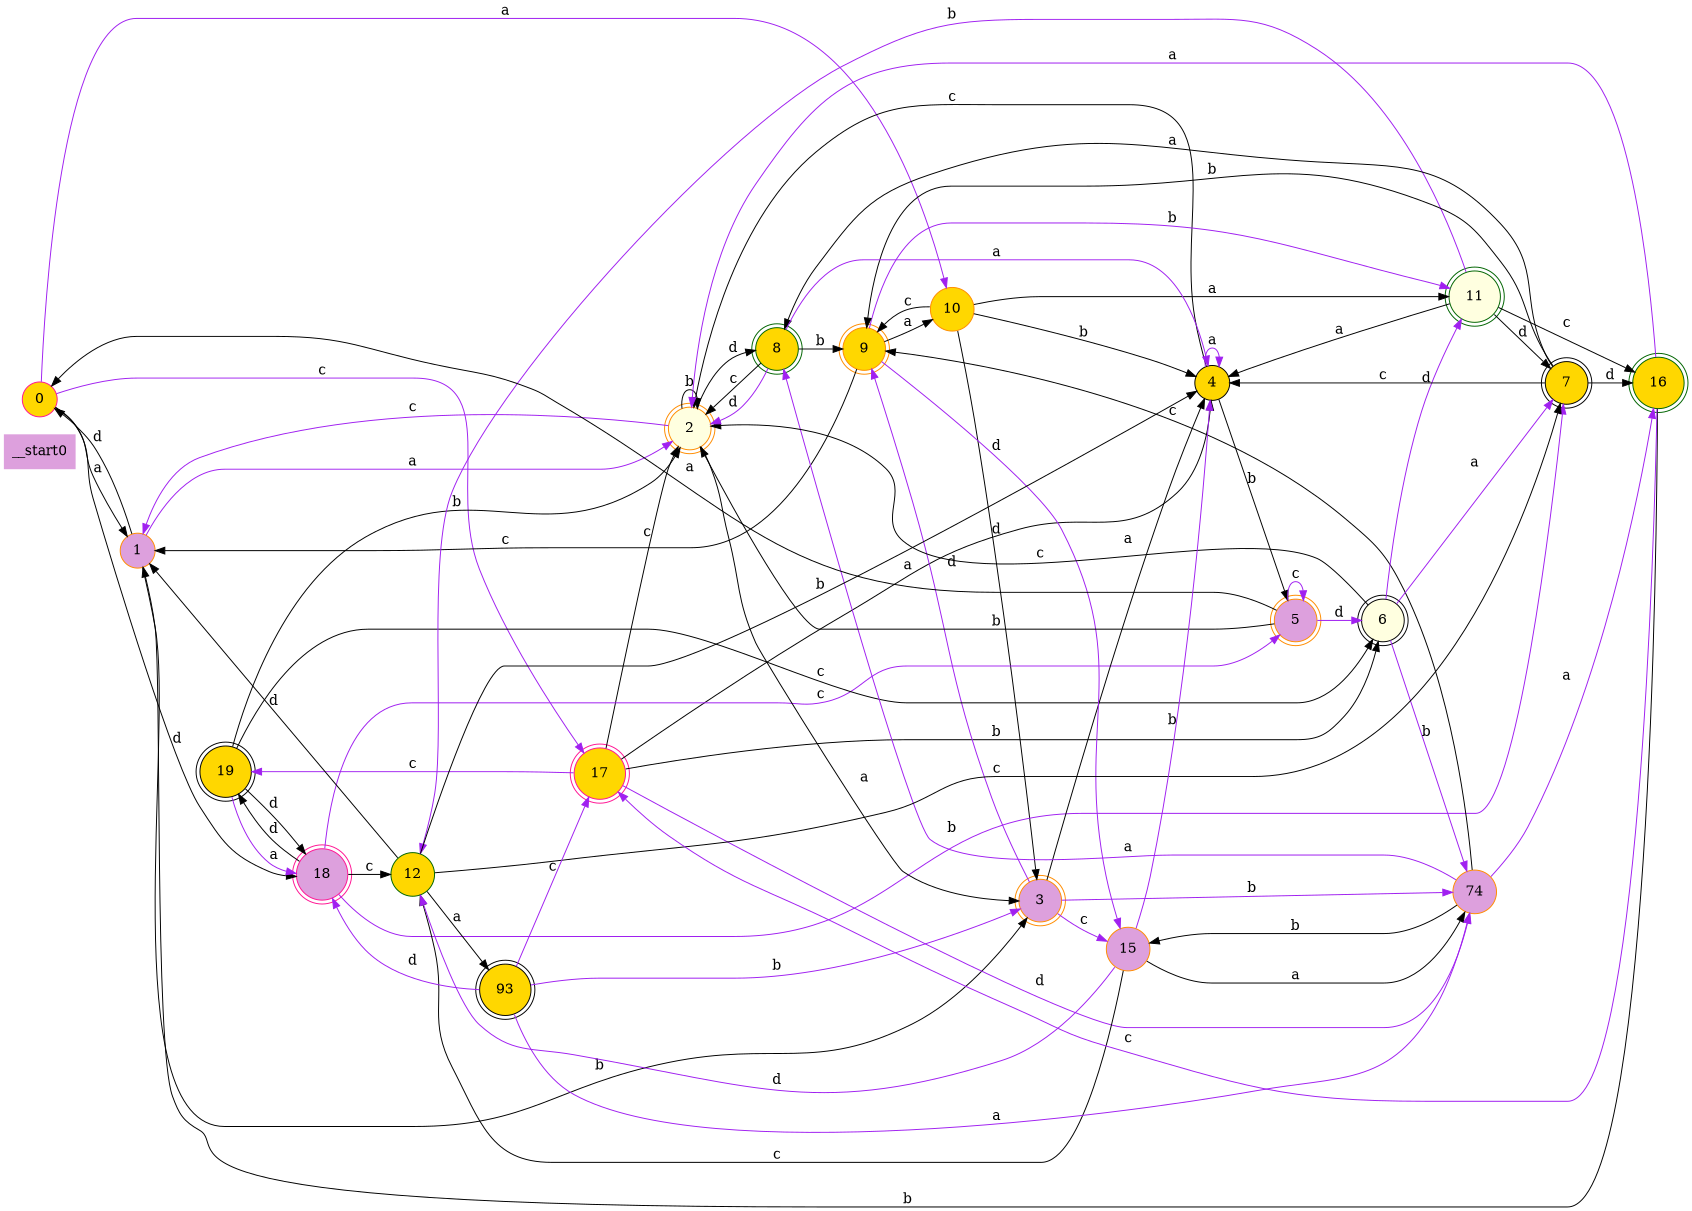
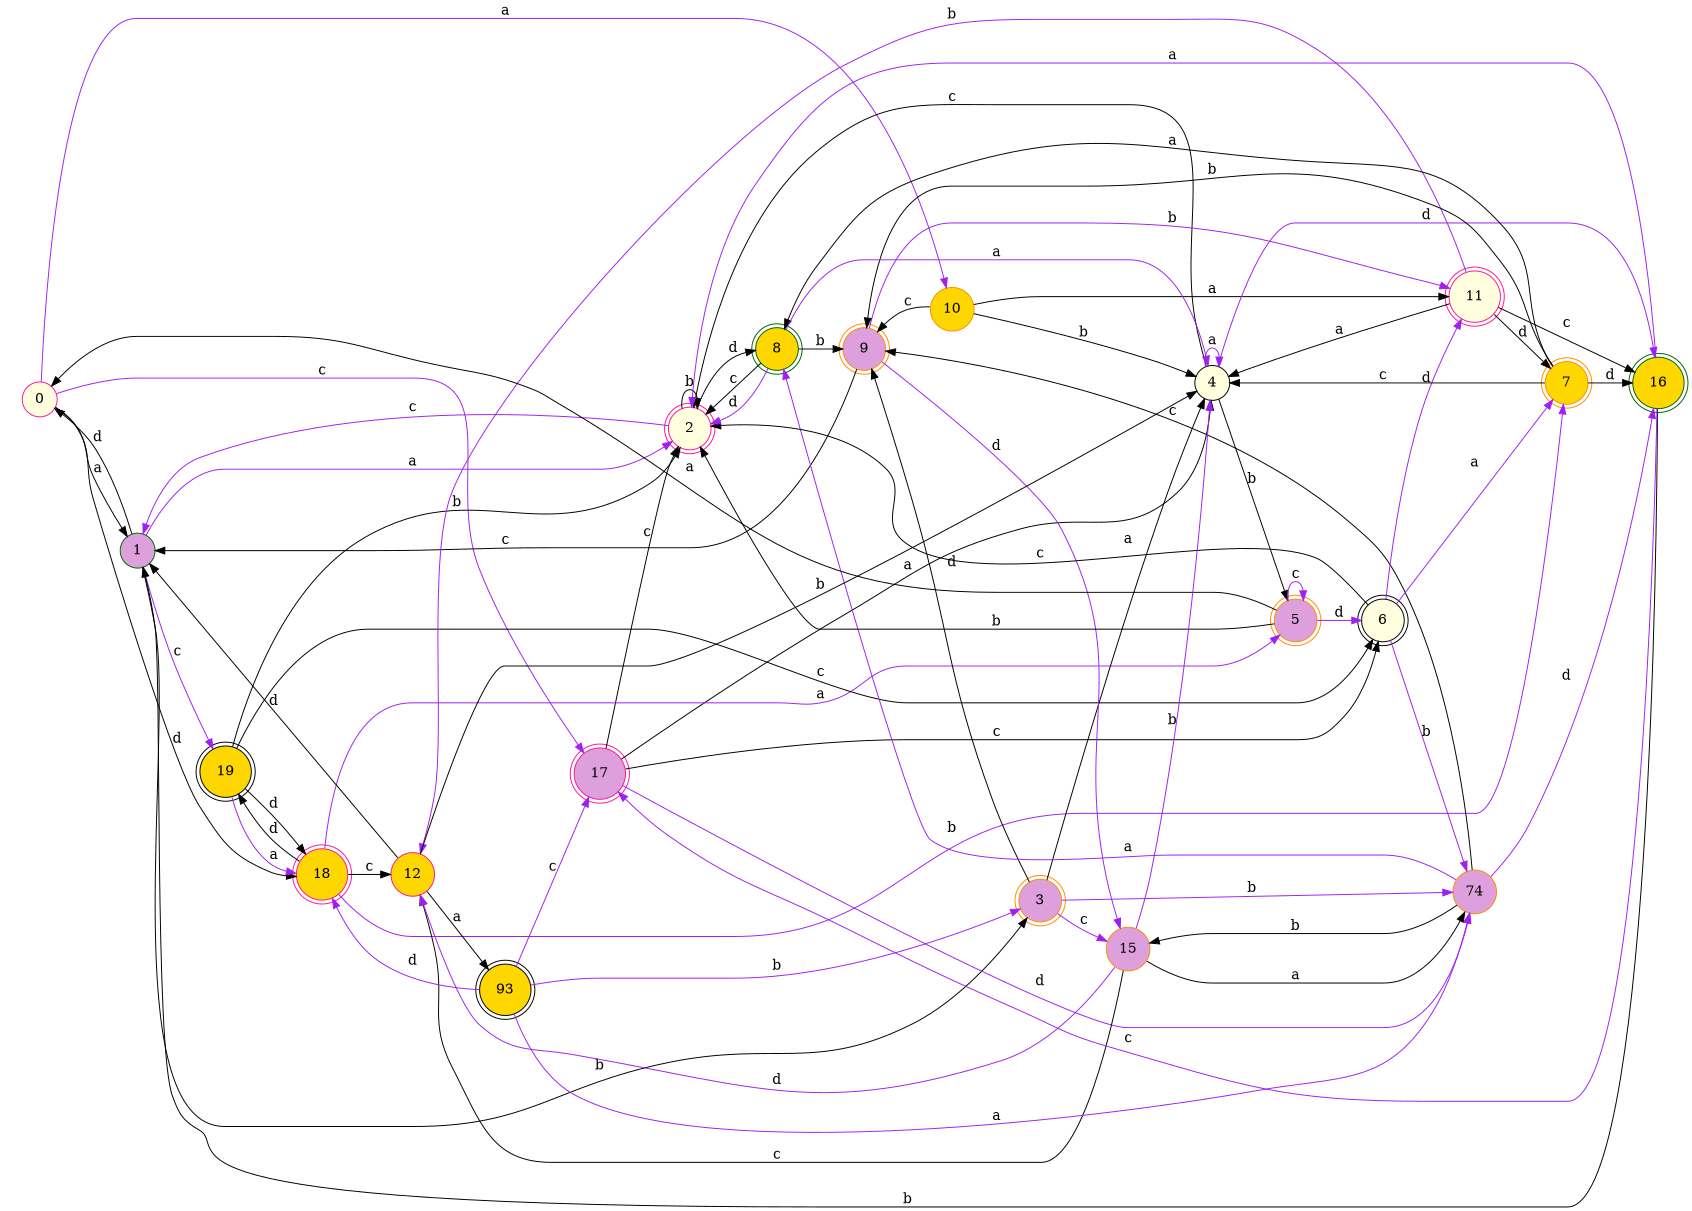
edge "4" -> "16": added, label "d"
node "11": color darkgreen -> deeppink
edge "9" -> "10": removed, label "a"
node "9": fillcolor gold -> plum
node "4": fillcolor gold -> lightyellow
node "7": color black -> darkorange
node "0": fillcolor gold -> lightyellow
node "2": color darkorange -> deeppink
node "__start0": removed
node "1": color darkorange -> darkgreen
edge "10" -> "3": removed, label "d"
edge "3" -> "9": color purple -> black
edge "74" -> "16": label "a" -> "d"
edge "18" -> "5": label "c" -> "a"
edge "2" -> "3": removed, label "a"
edge "17" -> "6": label "b" -> "c"
edge "17" -> "19": now "1" -> "19"
node "17": fillcolor gold -> plum
edge "12" -> "7": removed, label "c"
node "18": fillcolor plum -> gold
node "12": color darkgreen -> deeppink
